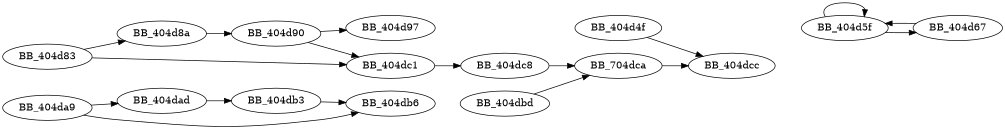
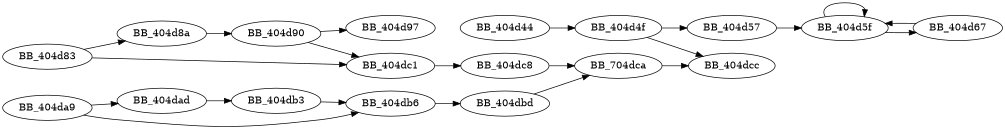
node "BB_404d44": added
node "BB_404d57": added
edge "BB_404db6" -> "BB_404dbd": added
